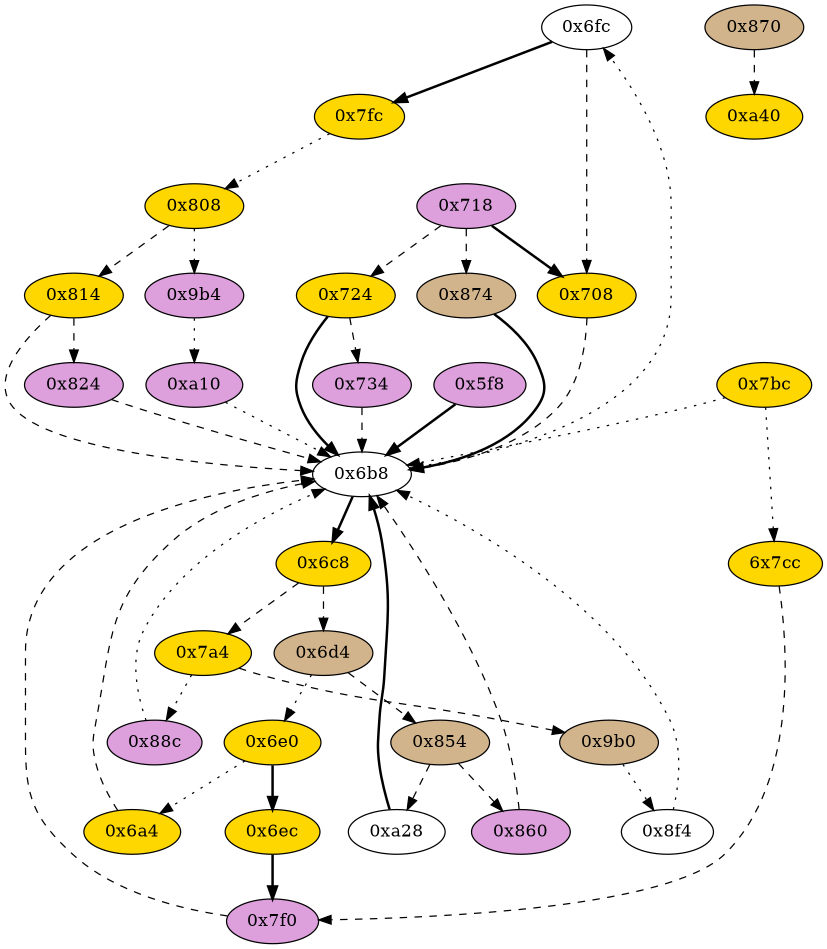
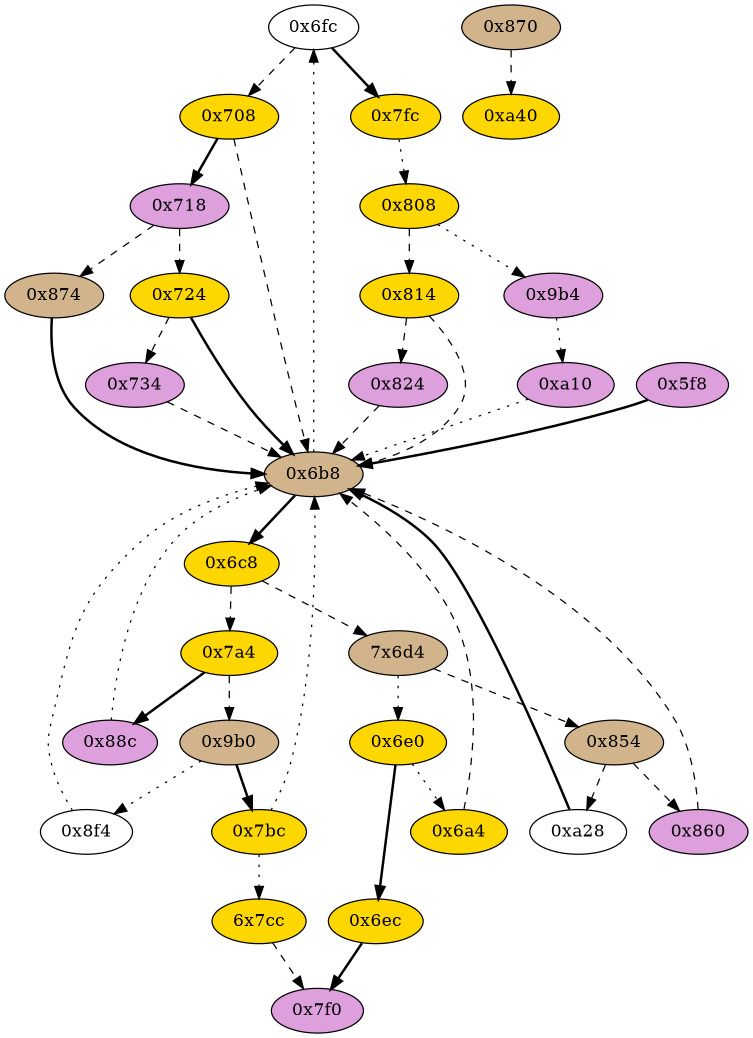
edge "0x718" -> "0x708": reversed
node "0x6b8": fillcolor white -> tan
node "0x6d4": label "0x6d4" -> "7x6d4"
edge "0x7f0" -> "0x6b8": removed
edge "0x7a4" -> "0x88c": style dotted -> bold
edge "0x9b0" -> "0x7bc": added
